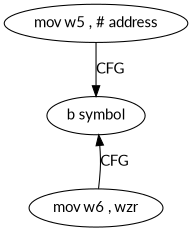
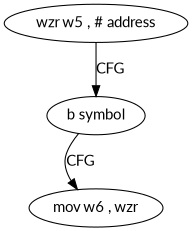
node "mov w5 , # address": label "mov w5 , # address" -> "wzr w5 , # address"
edge "mov w6 , wzr" -> "b symbol": reversed
